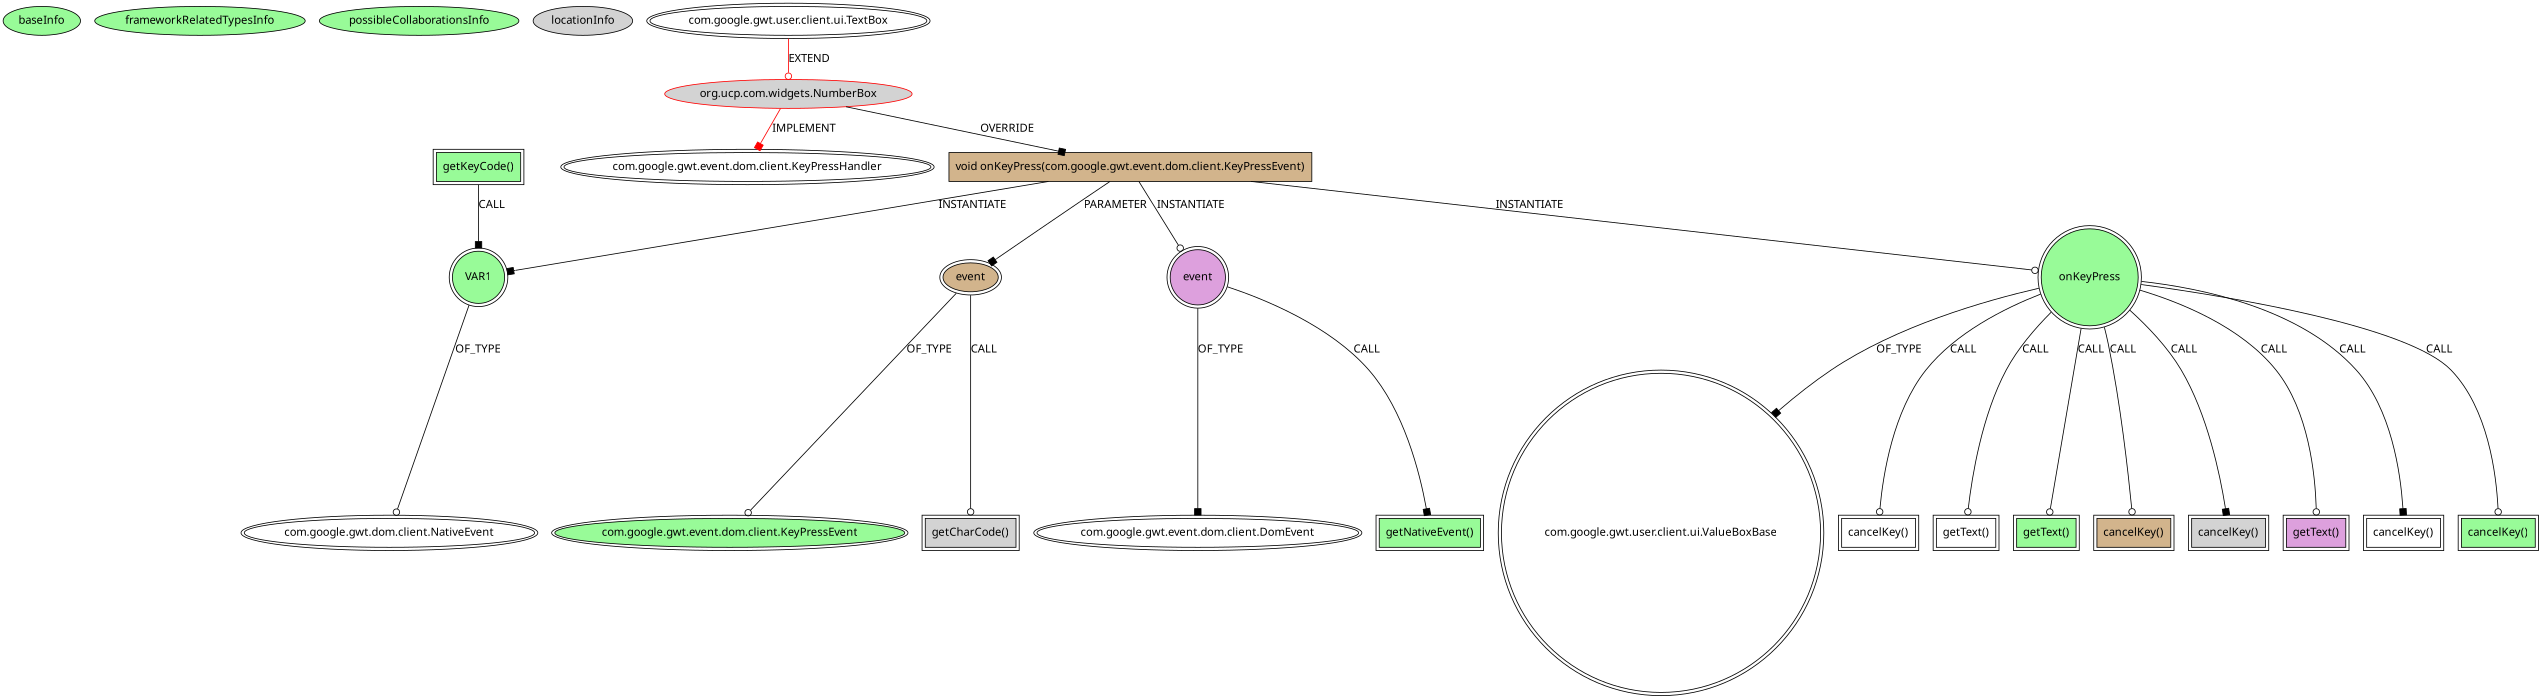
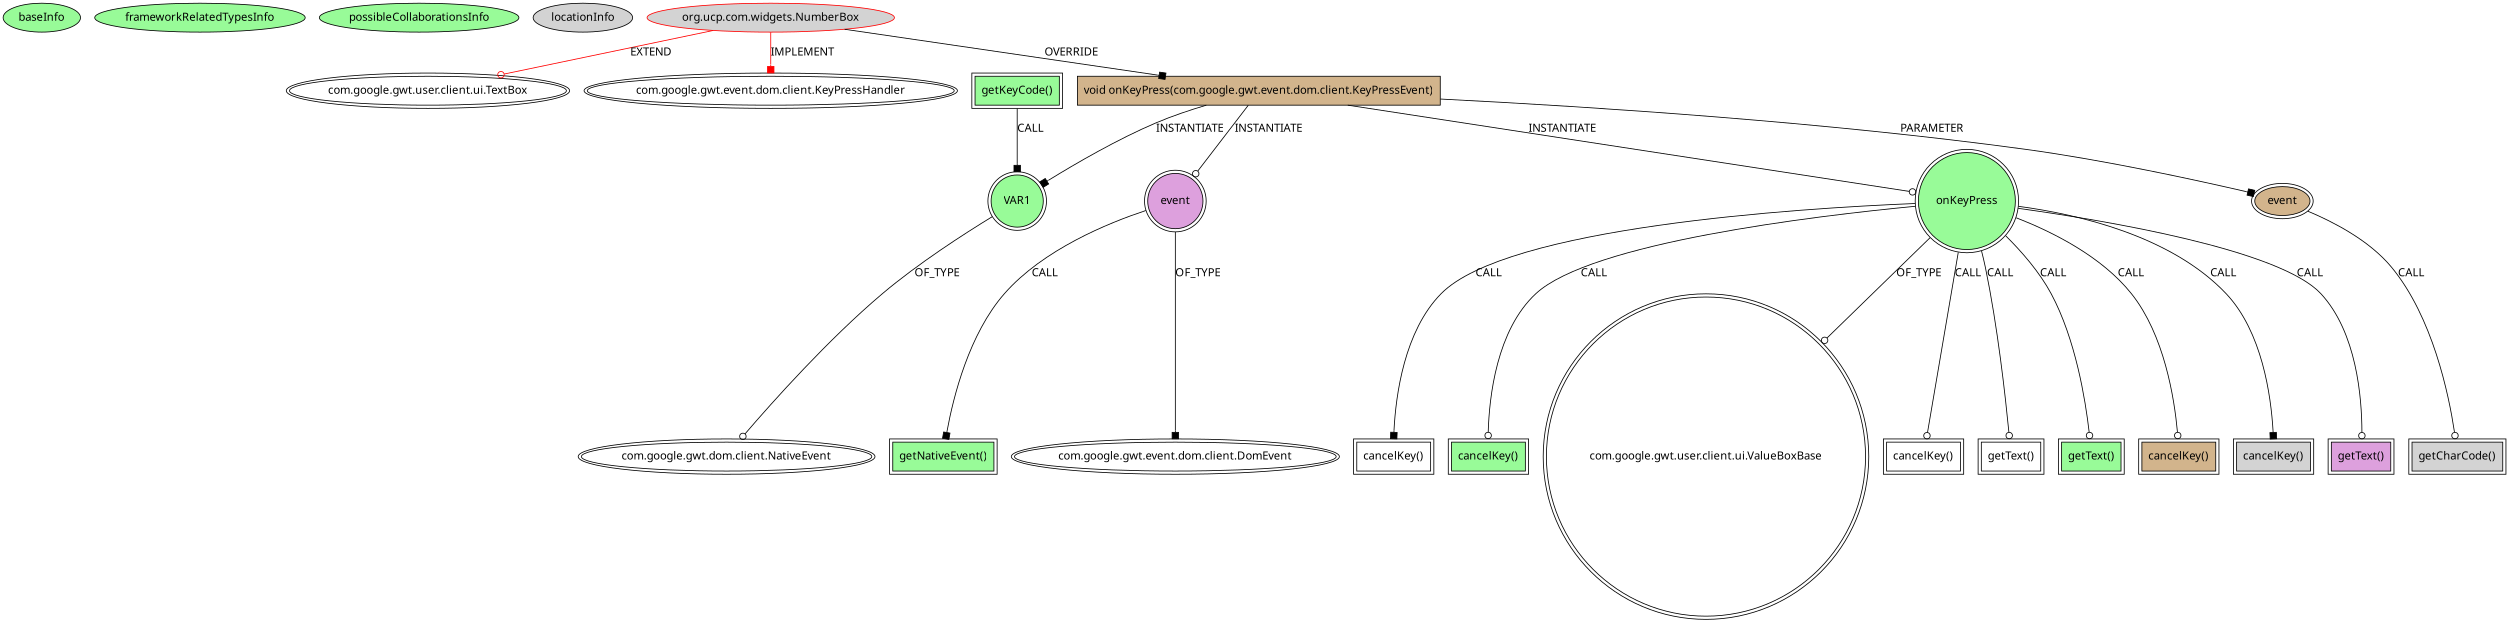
edge "com.google.gwt.user.client.ui.TextBox" -> "org.ucp.com.widgets.NumberBox": reversed
edge "onKeyPress" -> "com.google.gwt.user.client.ui.ValueBoxBase": arrowhead box -> odot
node "com.google.gwt.event.dom.client.KeyPressEvent": removed
